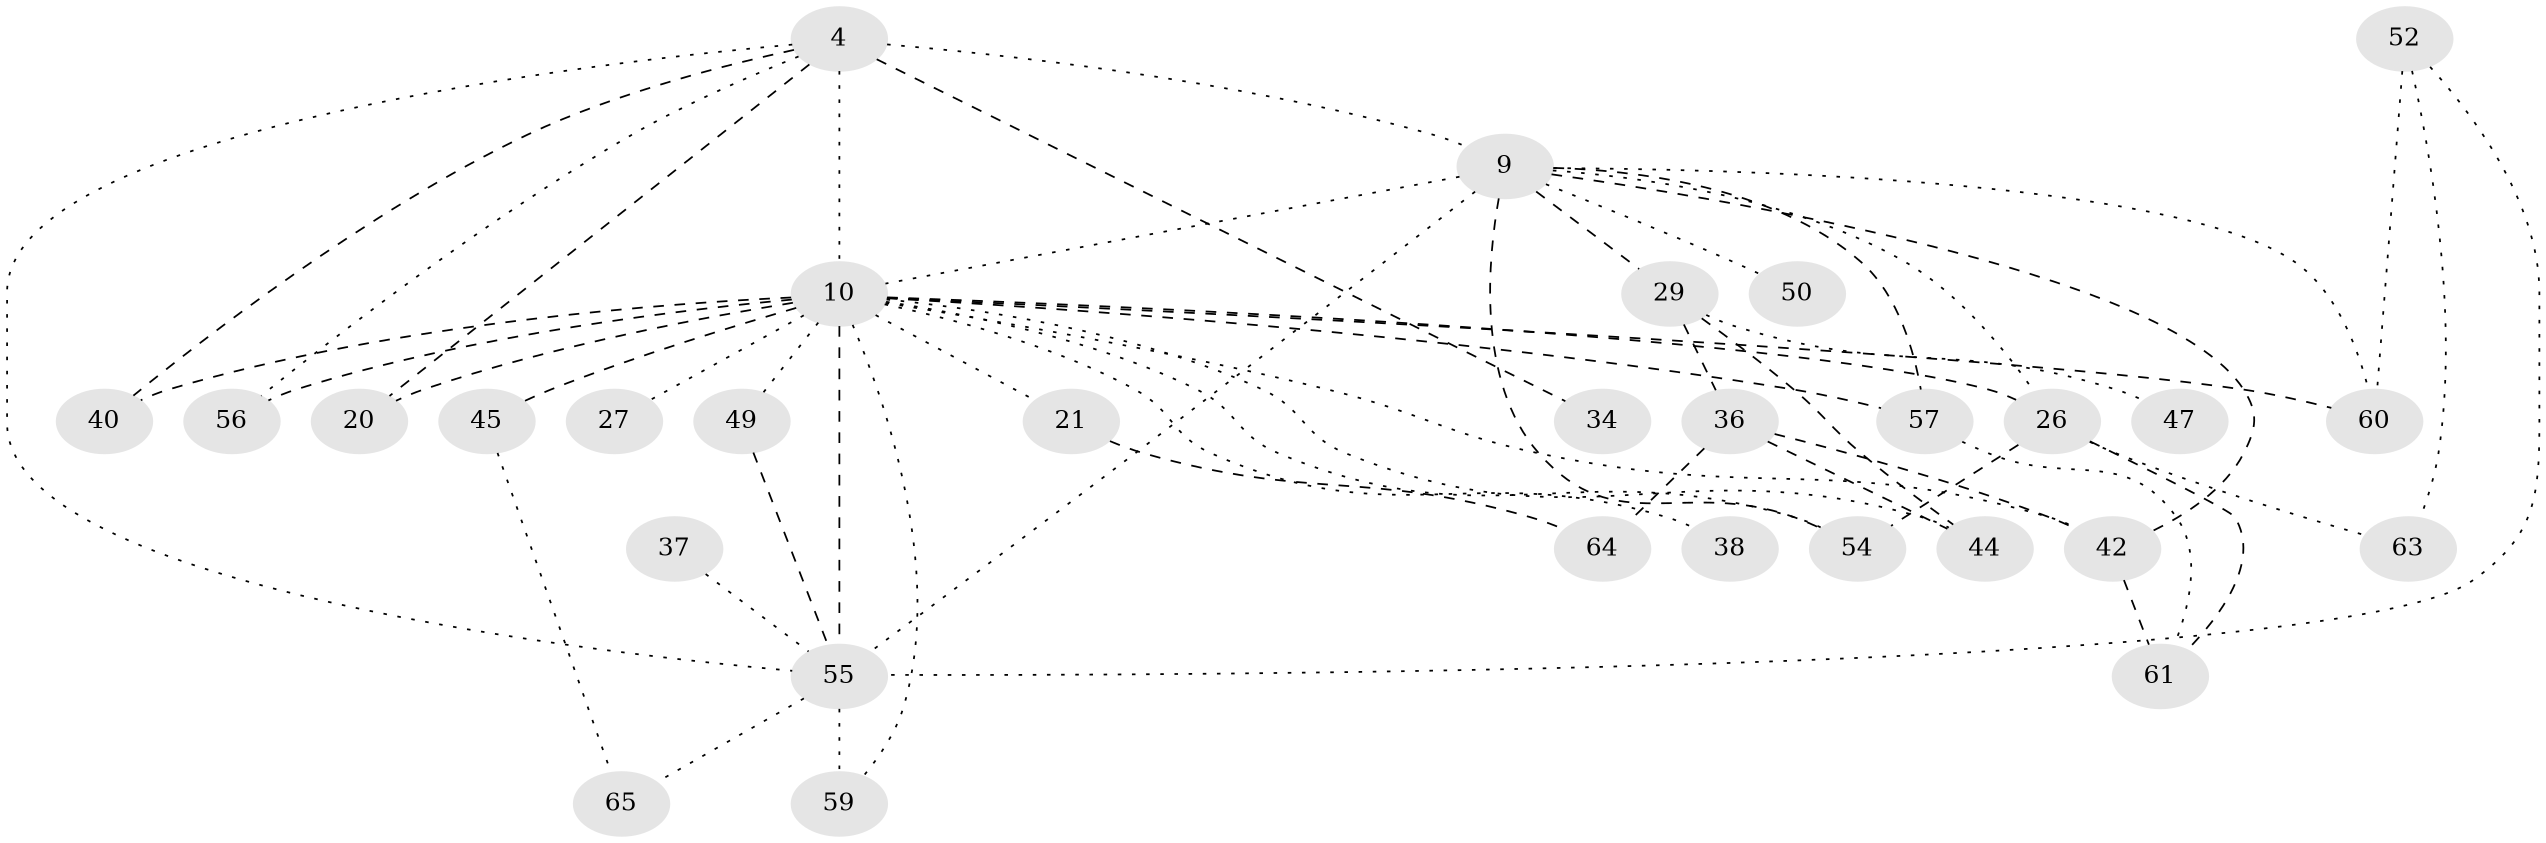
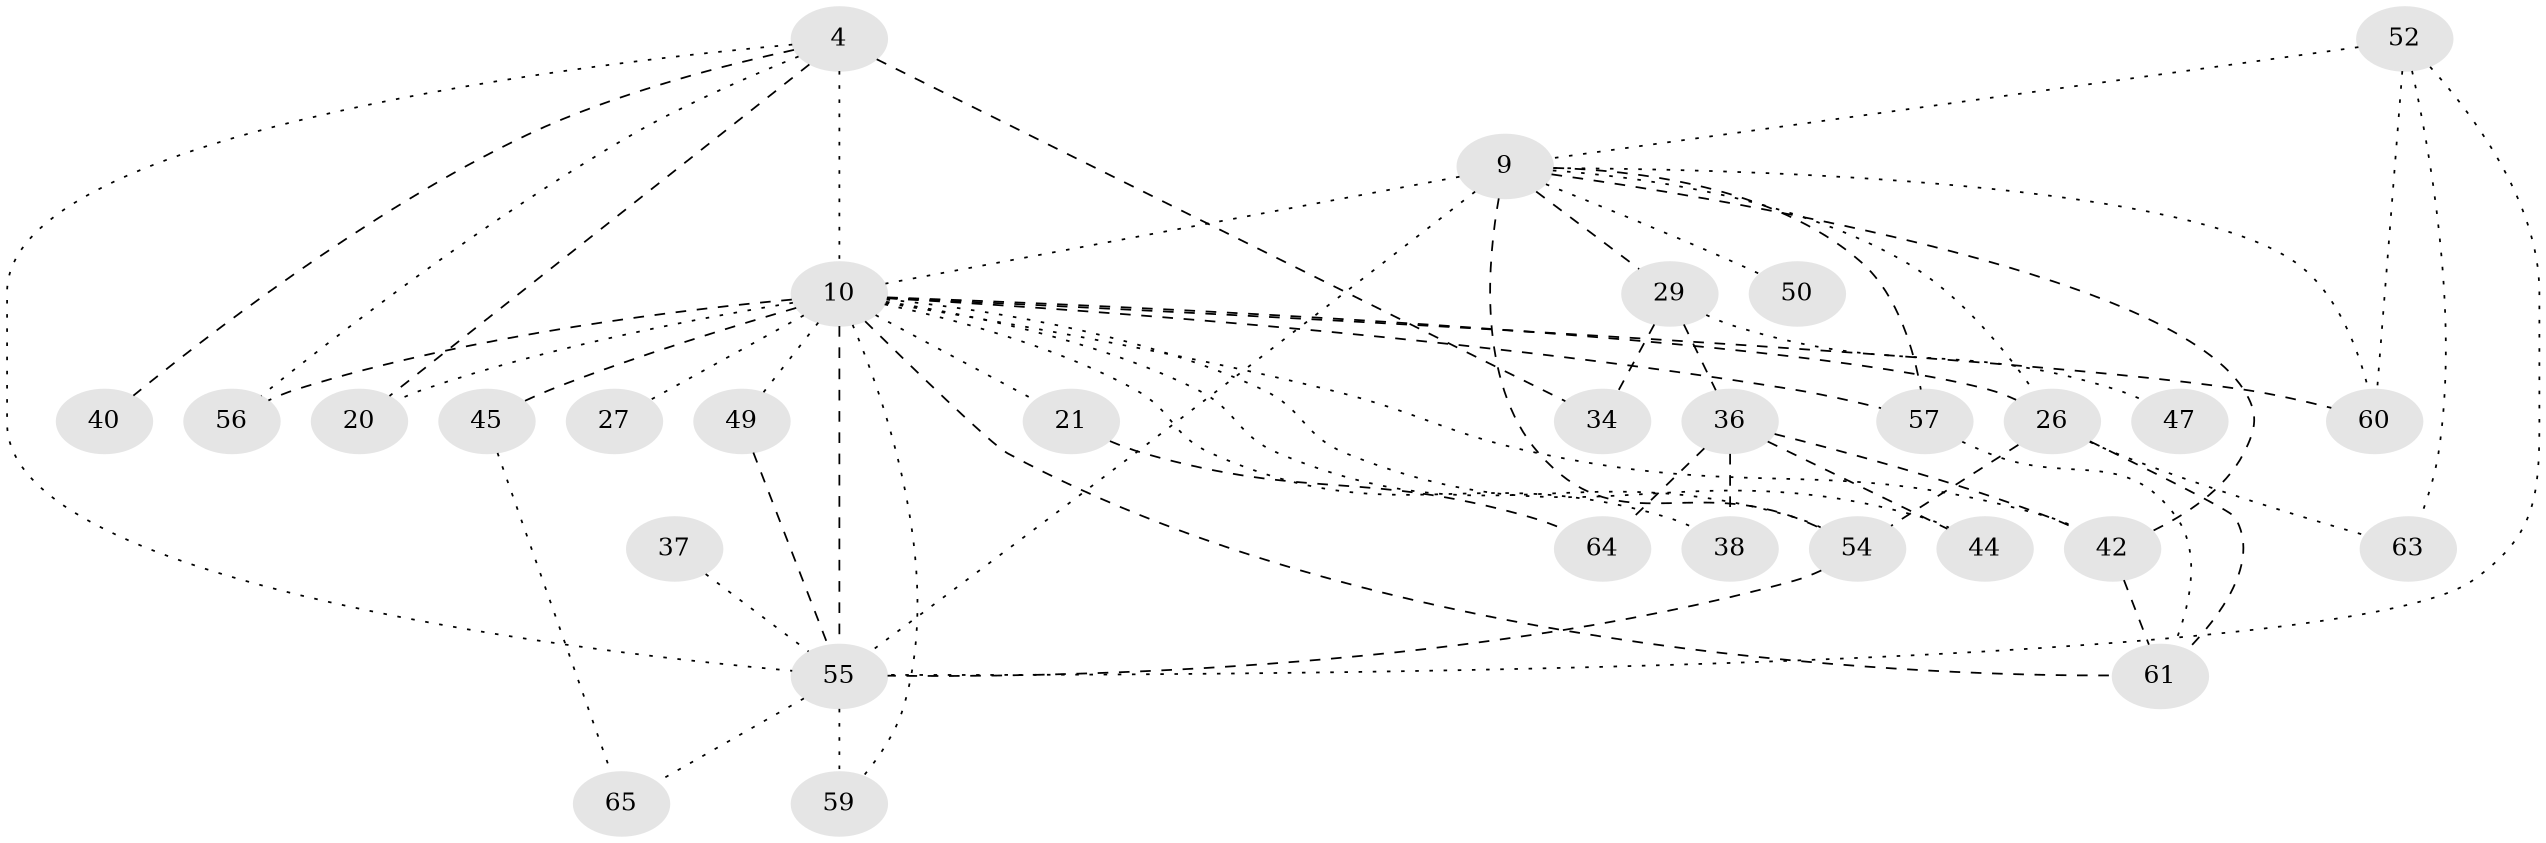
edge "4" -- "9": now "52" -- "9"
edge "10" -- "40": now "10" -- "61"
edge "10" -- "20": style dashed -> dotted
edge "29" -- "44": now "29" -- "34"
edge "36" -- "38": added
edge "54" -- "55": added
